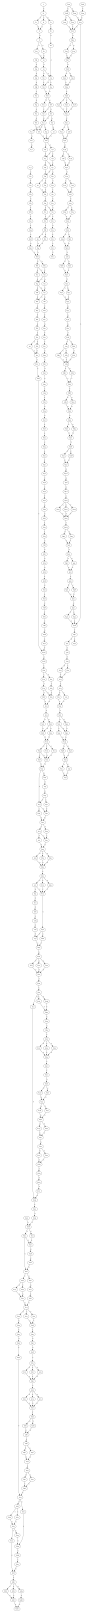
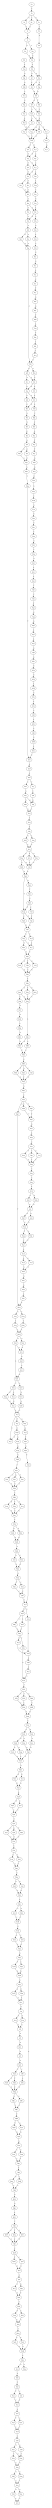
node "S70": added
node "S125": removed
node "S202": added
edge "S235" -> "S238": reversed
node "S293": added
